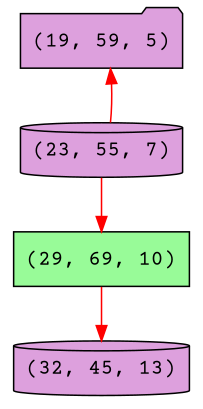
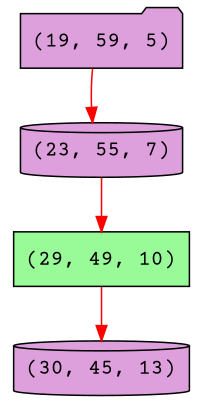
edge "(23, 55, 7)" -> "(19, 59, 5)": reversed
node "(29, 69, 10)": label "(29, 69, 10)" -> "(29, 49, 10)"
node "(32, 45, 13)": label "(32, 45, 13)" -> "(30, 45, 13)"
